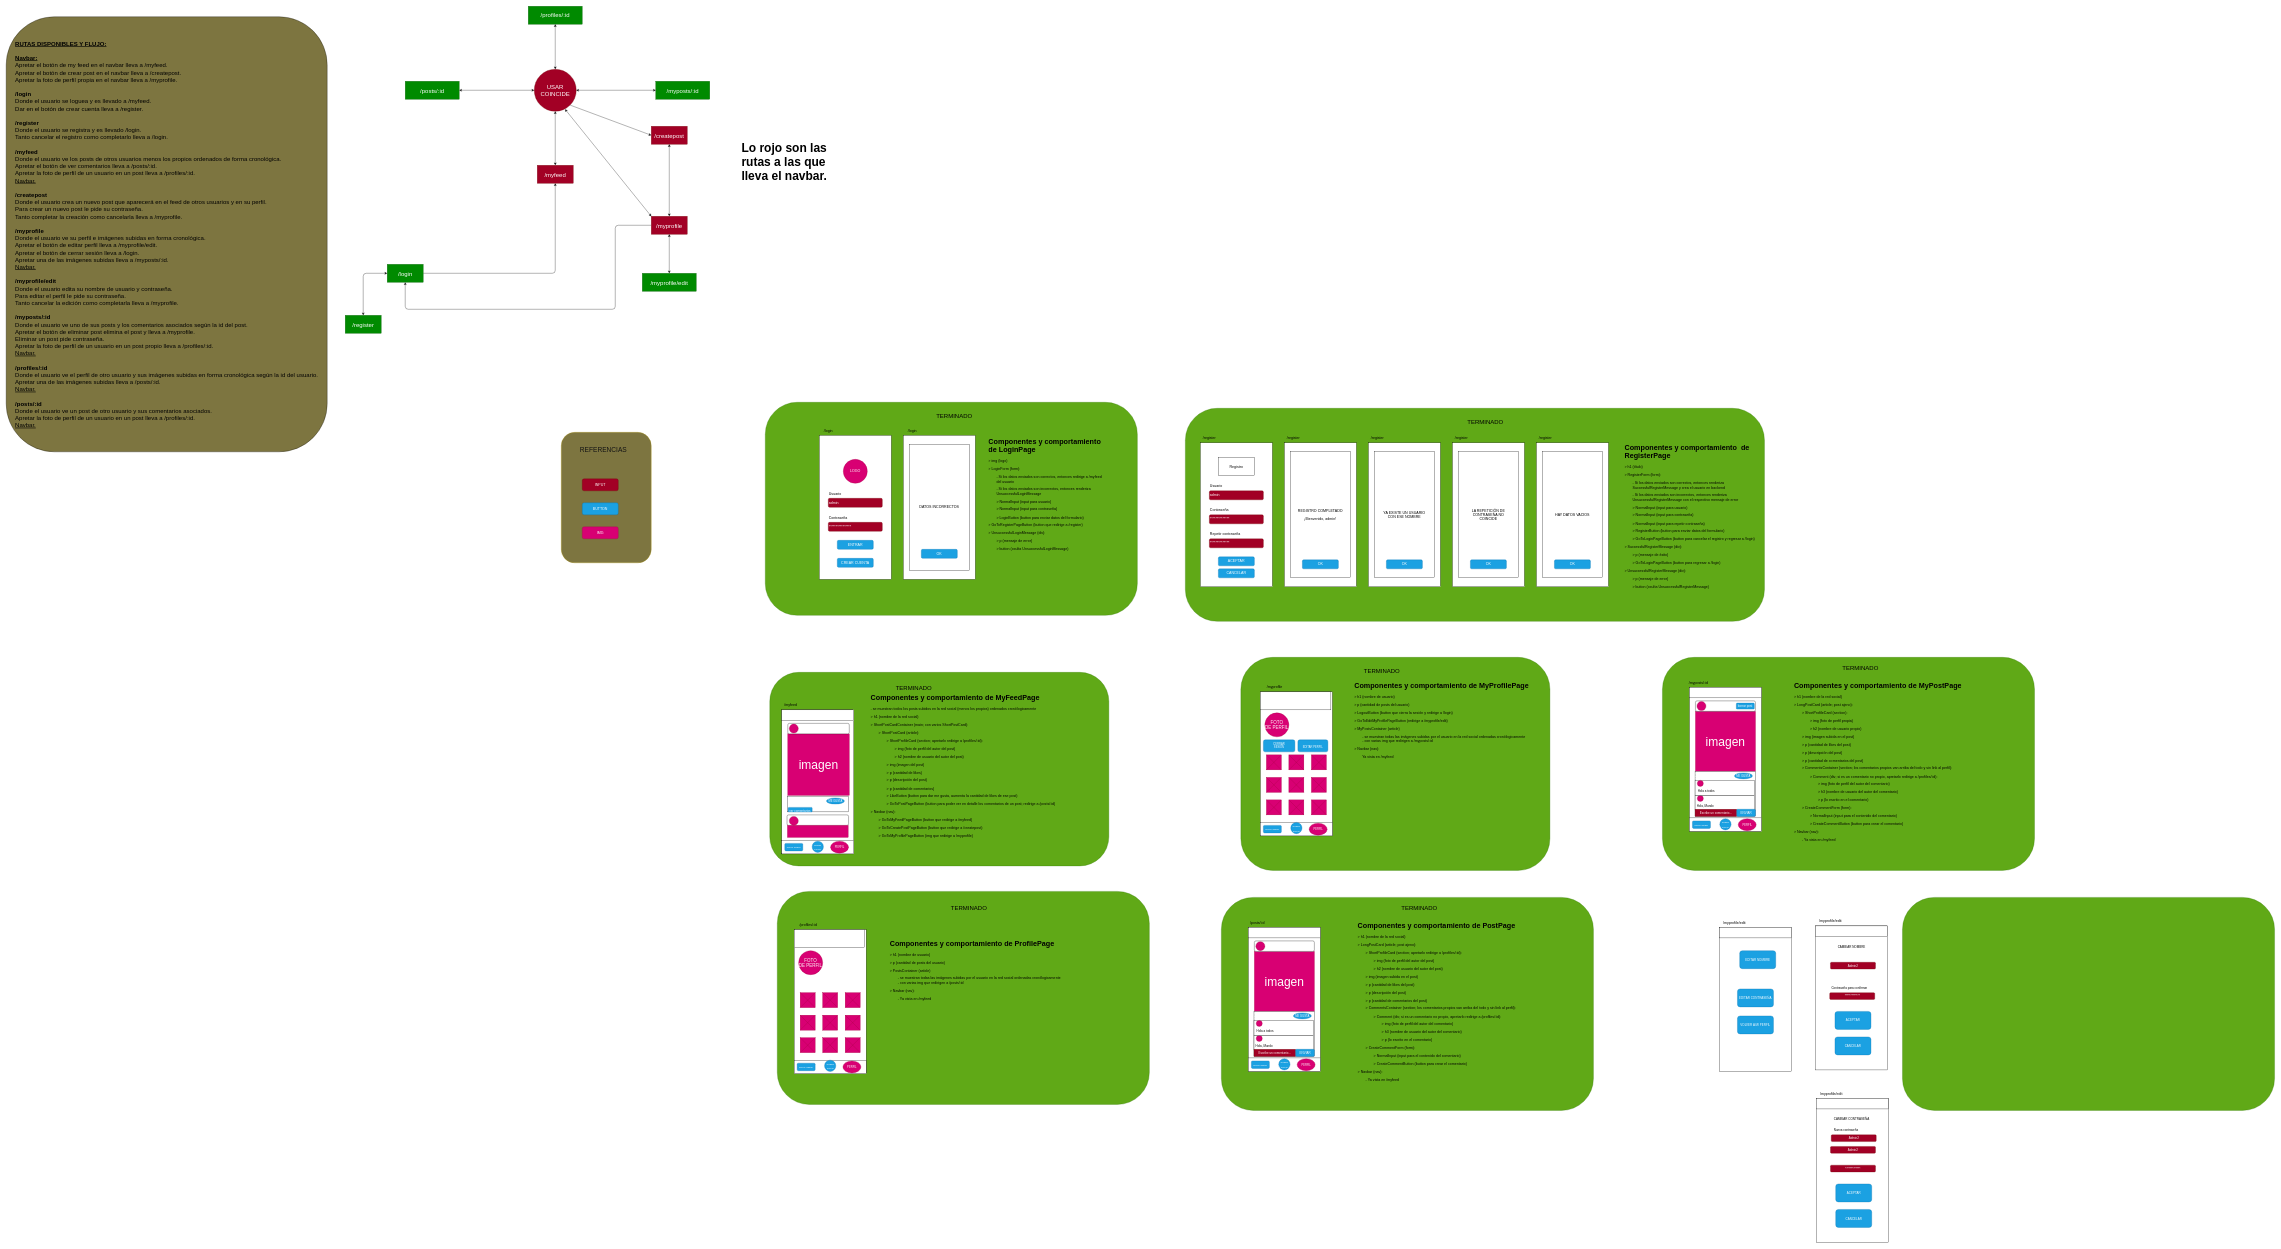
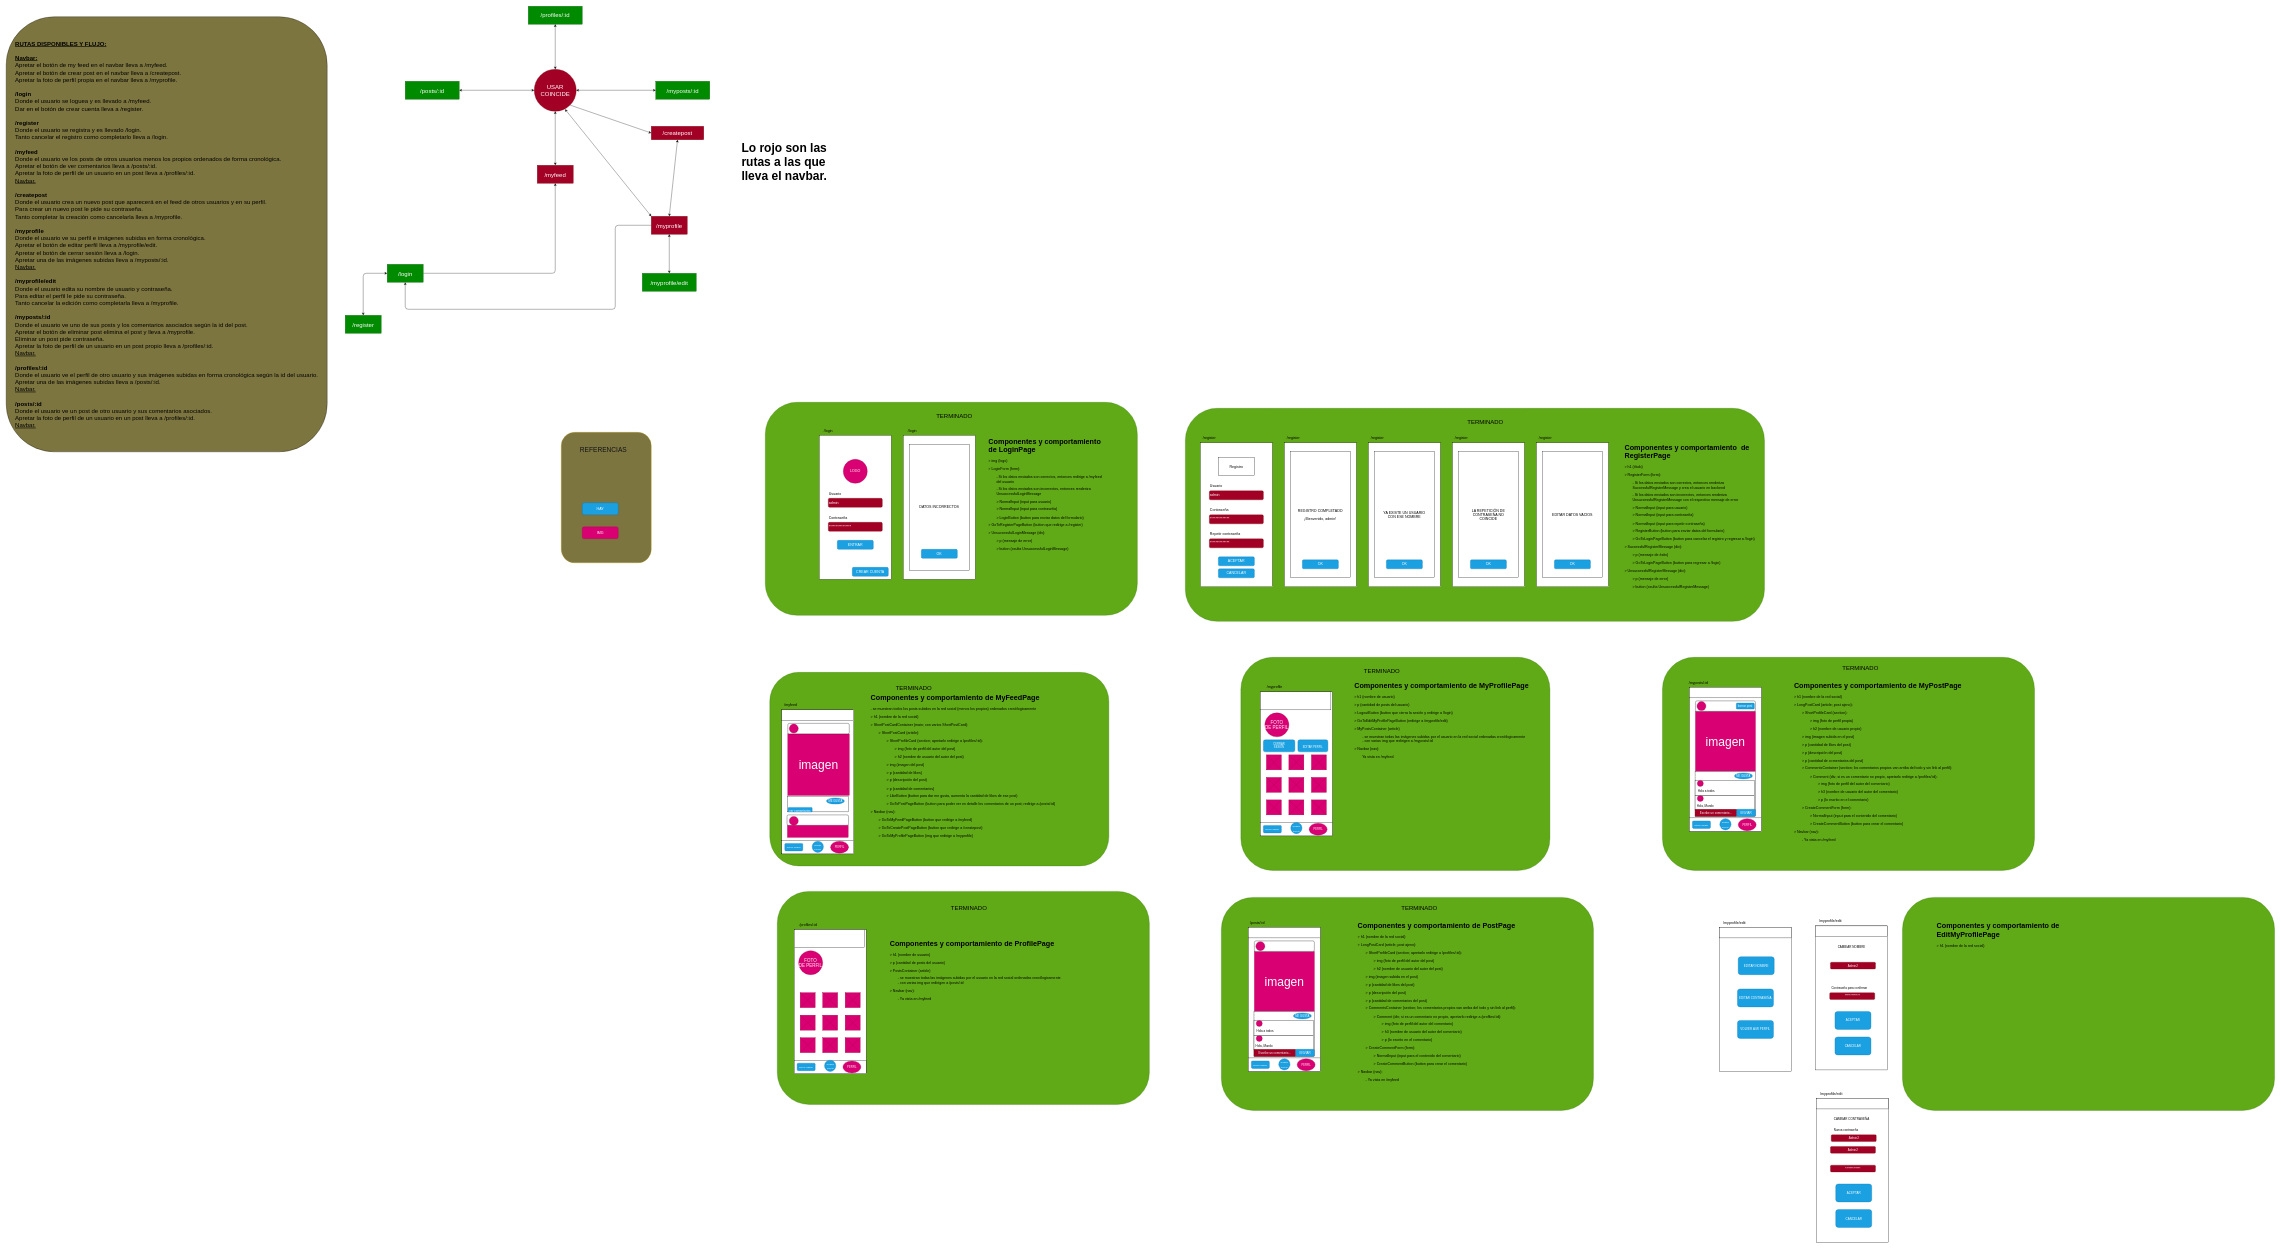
node "/createpost": size 36x18 -> 53x14
node "INPUT": removed
node "BUTTON": label "BUTTON" -> "HAY"
node "HAY DATOS VACÍOS": label "HAY DATOS VACÍOS" -> "EDITAR DATOS VACÍOS"
node "CREAR CUENTA": moved (855, 563) -> (870, 572)
node "EDITAR NOMBRE": moved (1757, 959) -> (1756, 965)
node "Componentes y comportamiento de EditMyProfilePage> h1 (nombre de la red social)": added
node "VOLVER A MI PERFIL": moved (1755, 1025) -> (1755, 1029)
